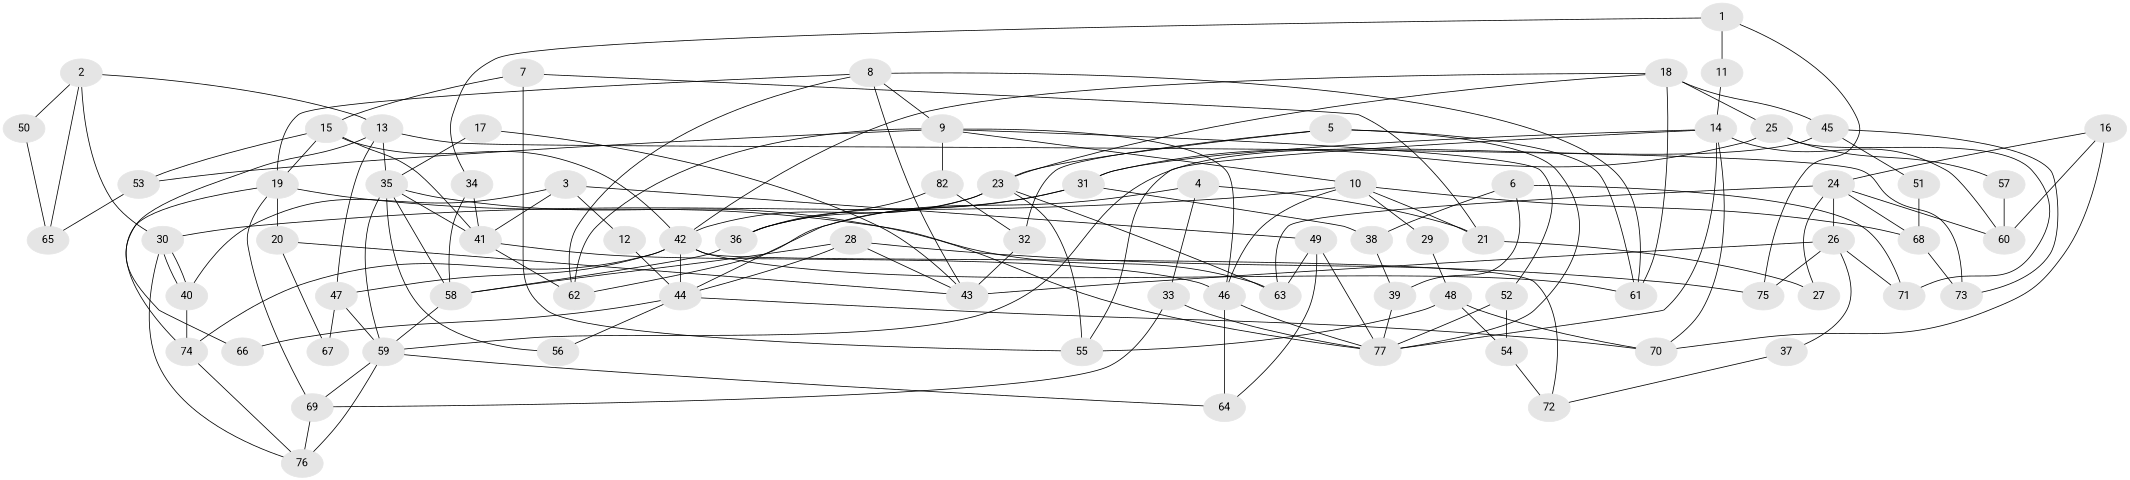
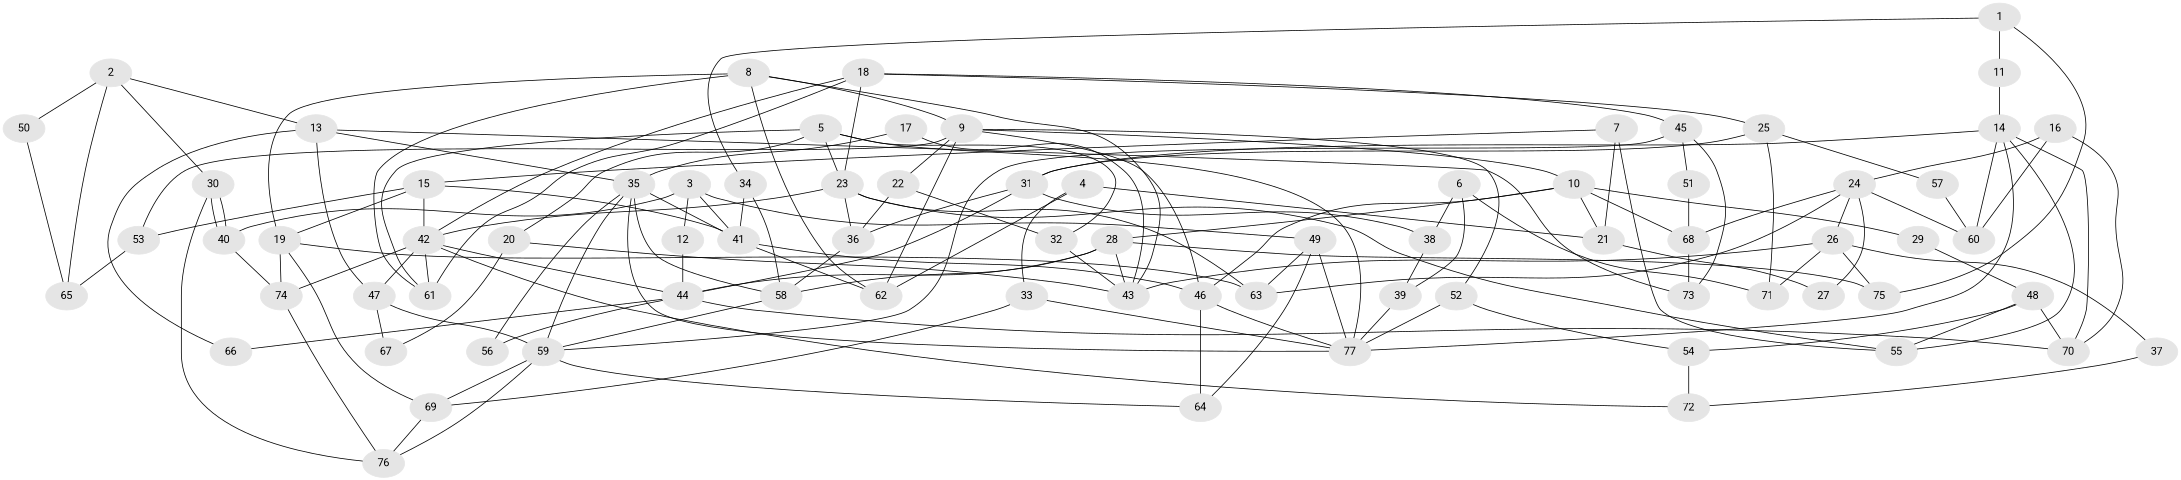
node "82": label "82" -> "22"
edge "19" -- "20": now "5" -- "20"
edge "10" -- "30": now "10" -- "28"
